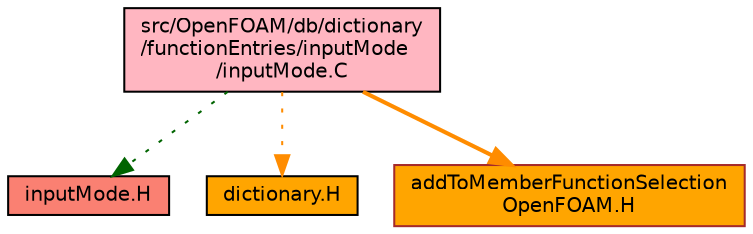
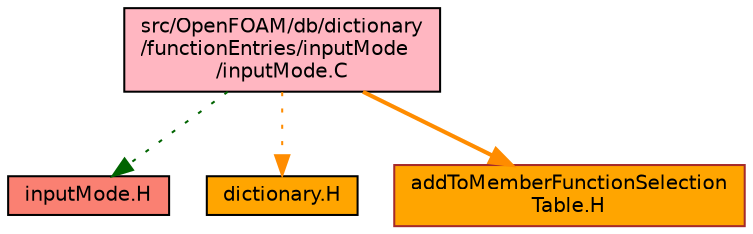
node "addToMemberFunctionSelection OpenFOAM.H": label "addToMemberFunctionSelection OpenFOAM.H" -> "addToMemberFunctionSelection Table.H"
